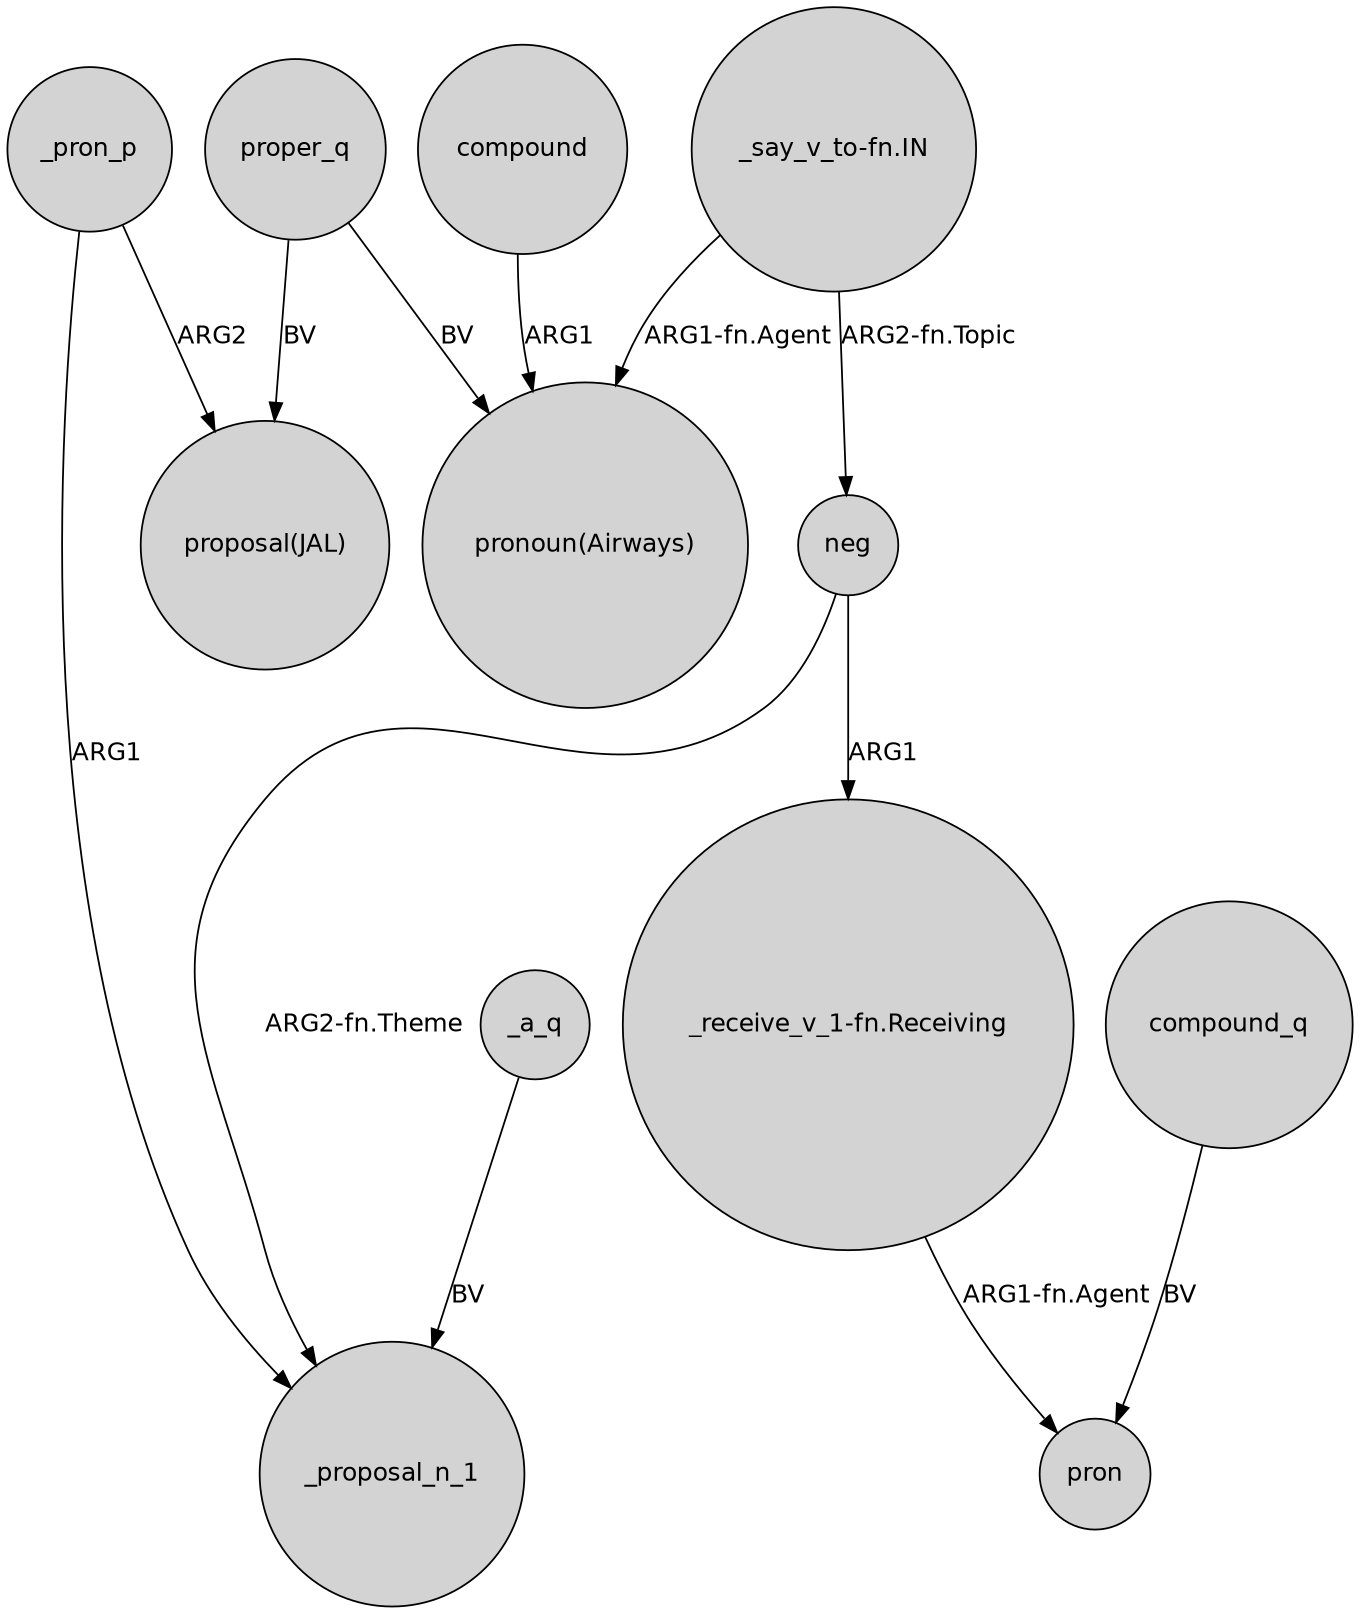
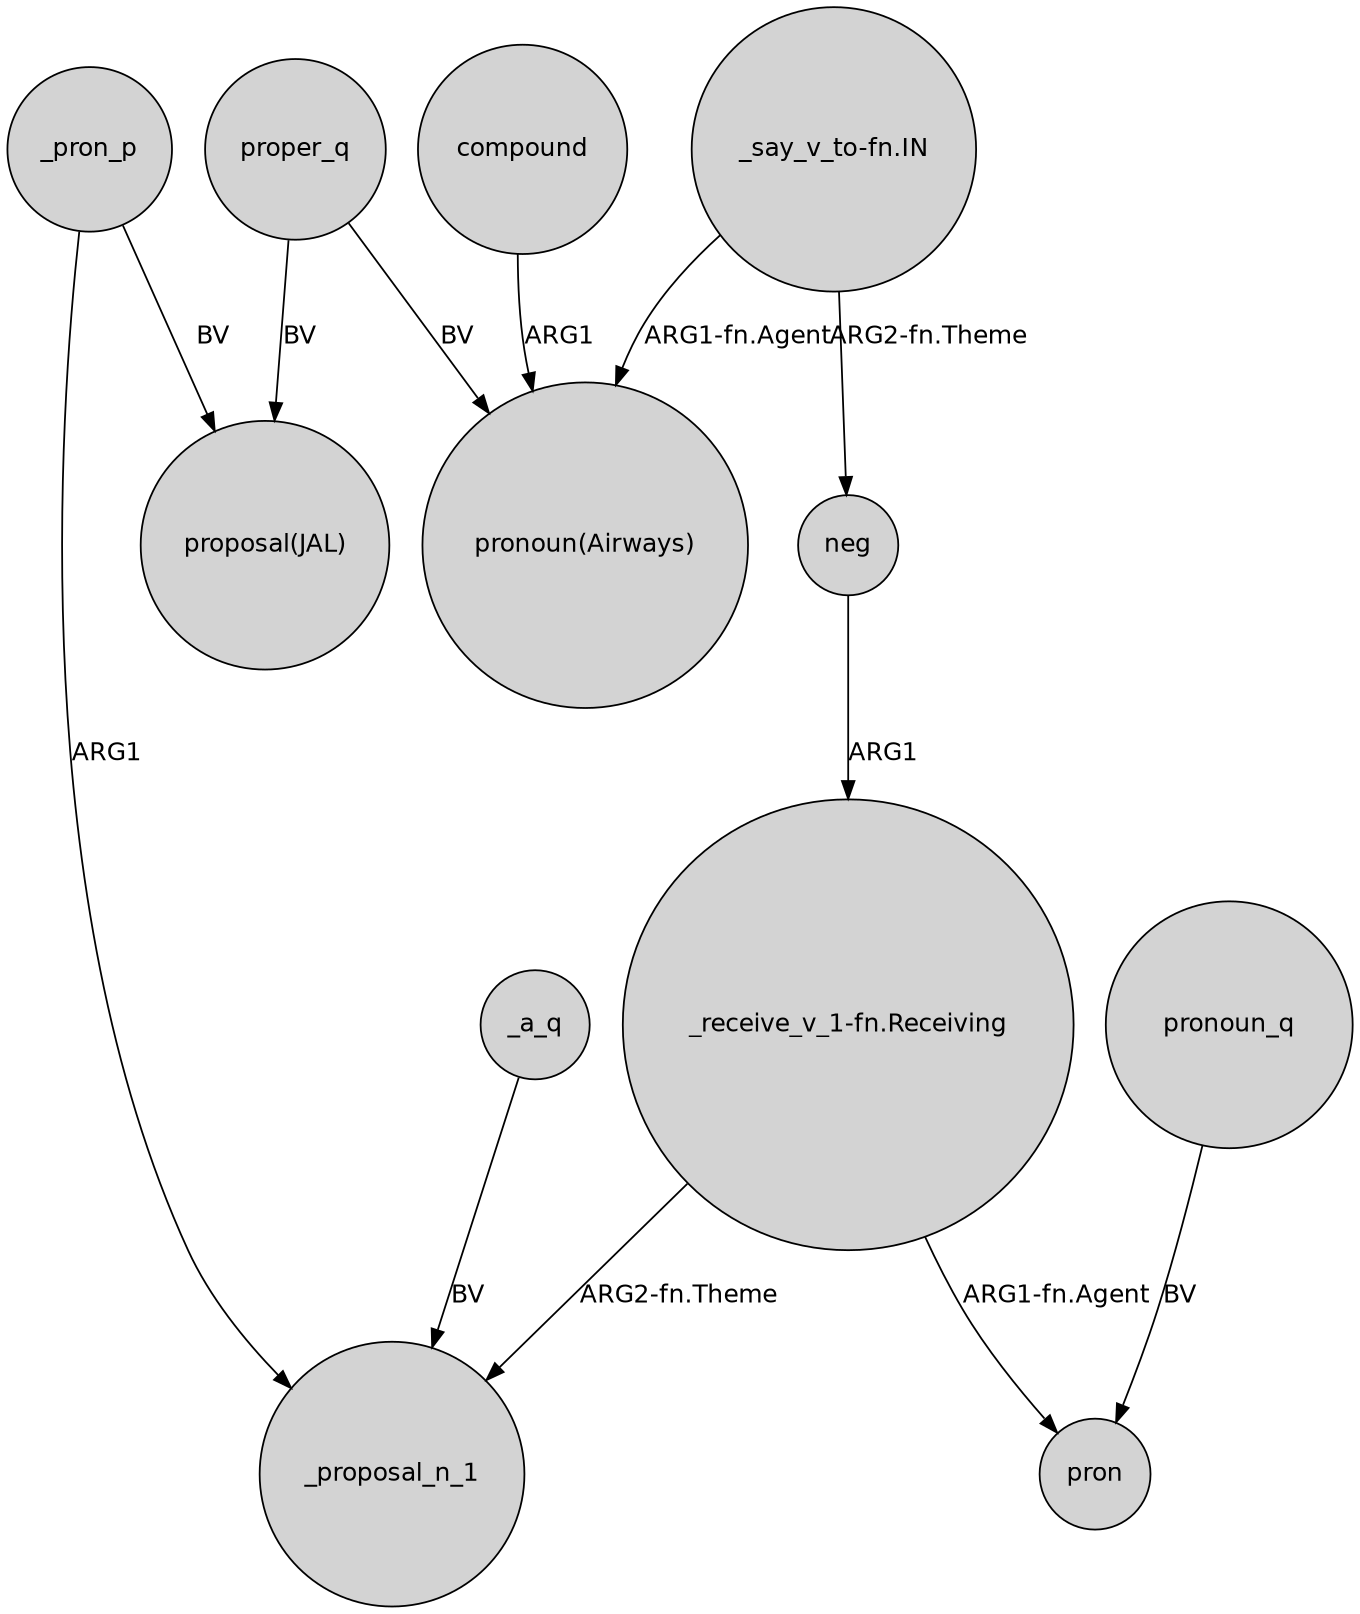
edge "_pron_p" -> "proposal(JAL)": label "ARG2" -> "BV"
edge "_say_v_to-fn.IN" -> "neg": label "ARG2-fn.Topic" -> "ARG2-fn.Theme"
edge "neg" -> "_proposal_n_1": now "_receive_v_1-fn.Receiving" -> "_proposal_n_1"
node "compound_q": label "compound_q" -> "pronoun_q"
